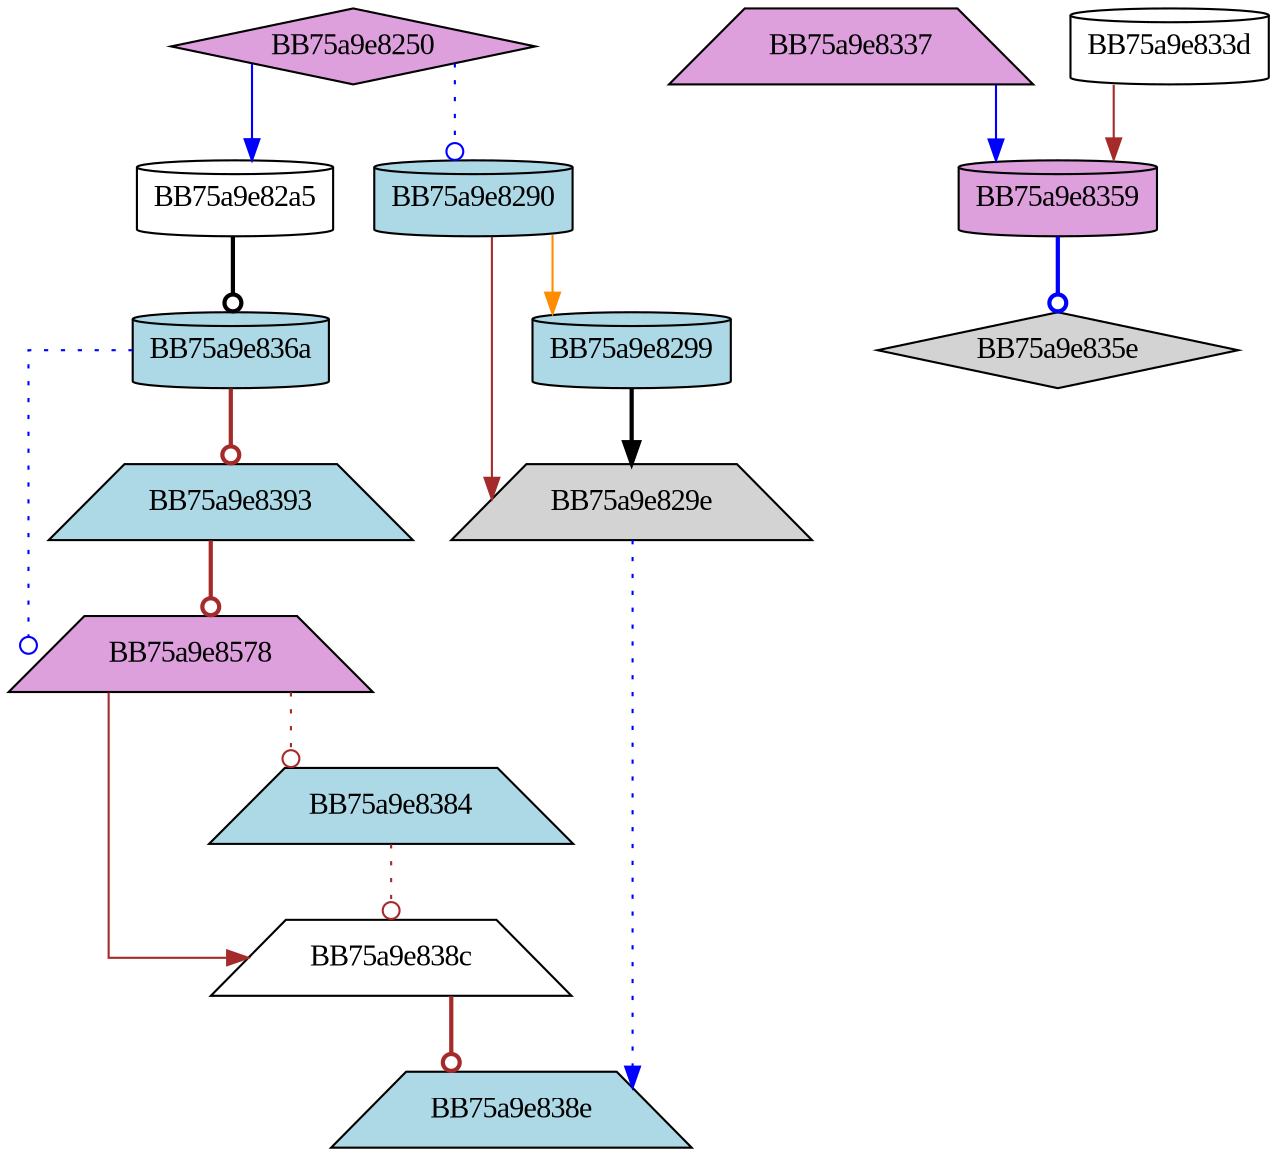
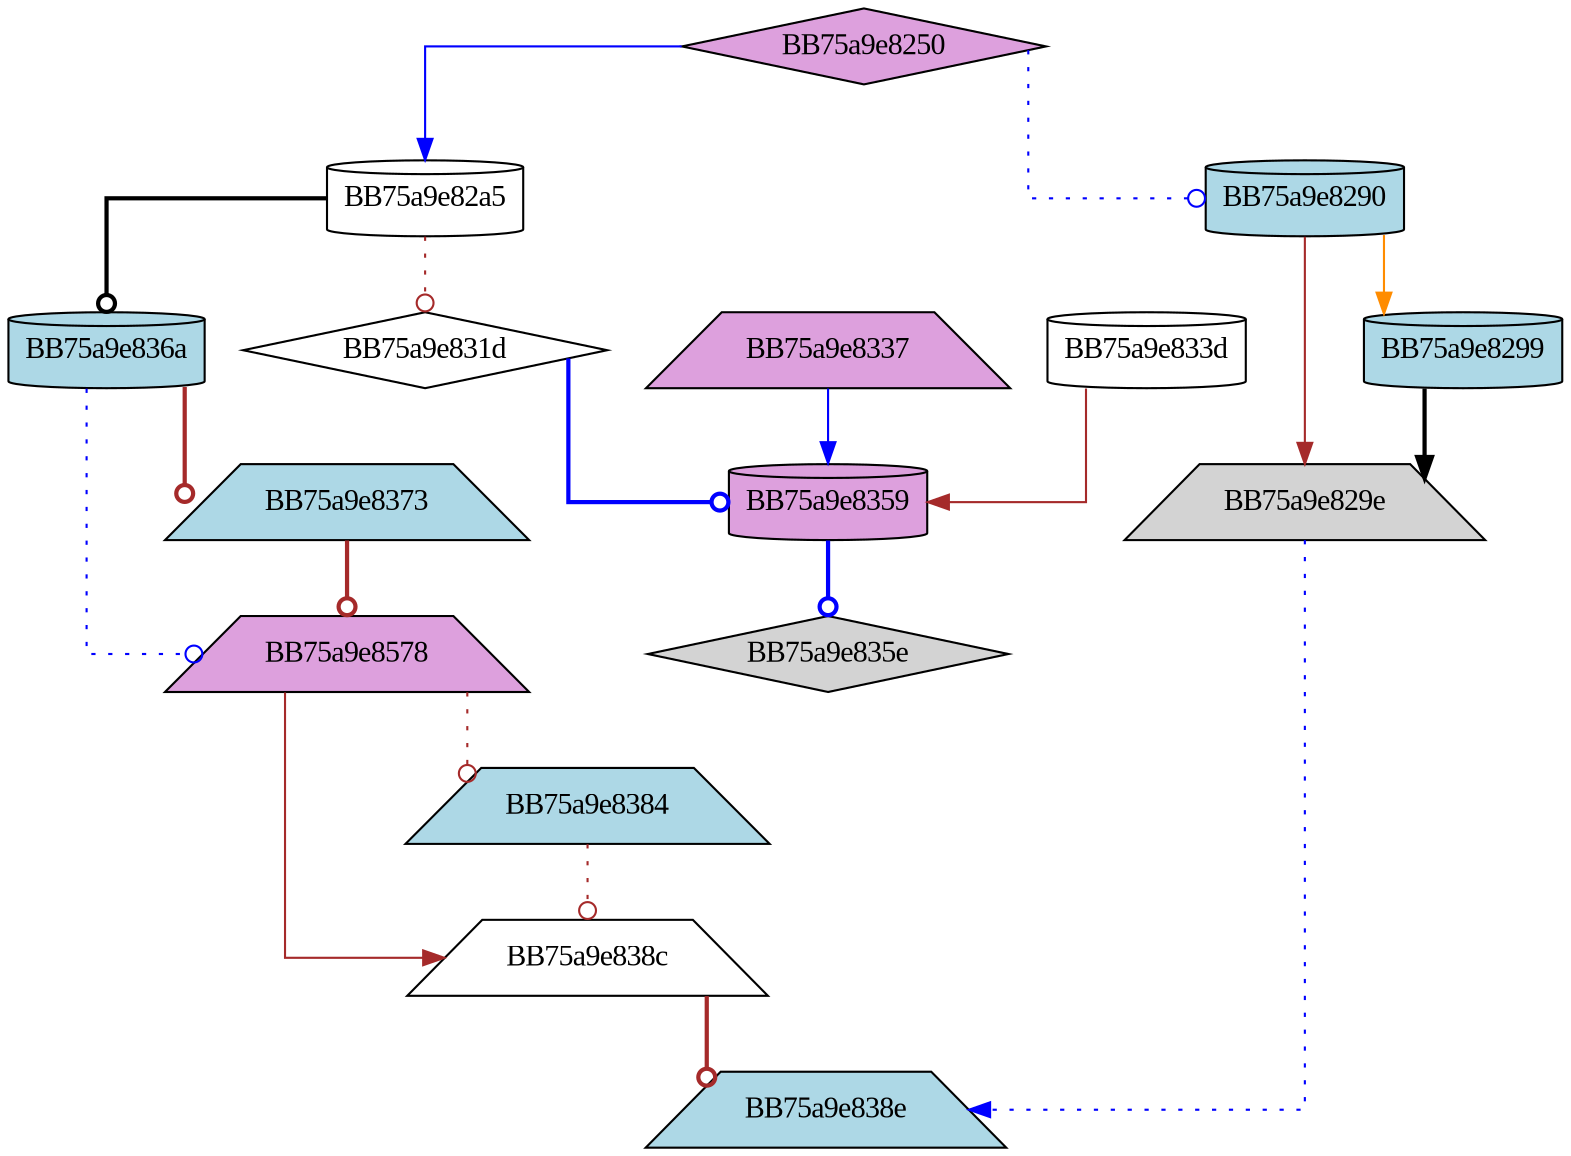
node "BB75a9e831d": added
node "BB75a9e8393": label "BB75a9e8393" -> "BB75a9e8373"
